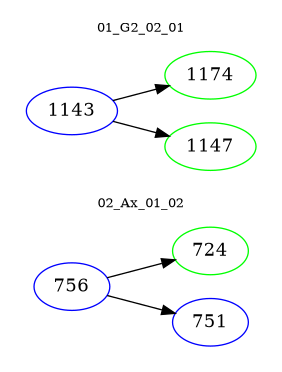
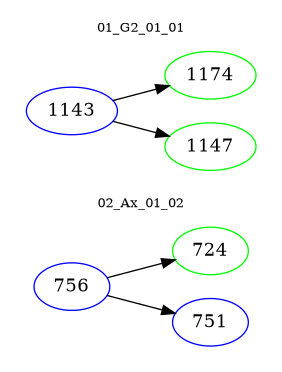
cluster "01_G2_02_01": label "01_G2_02_01" -> "01_G2_01_01"
